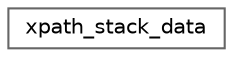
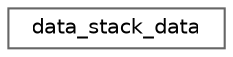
node "xpath_stack_data": label "xpath_stack_data" -> "data_stack_data"
